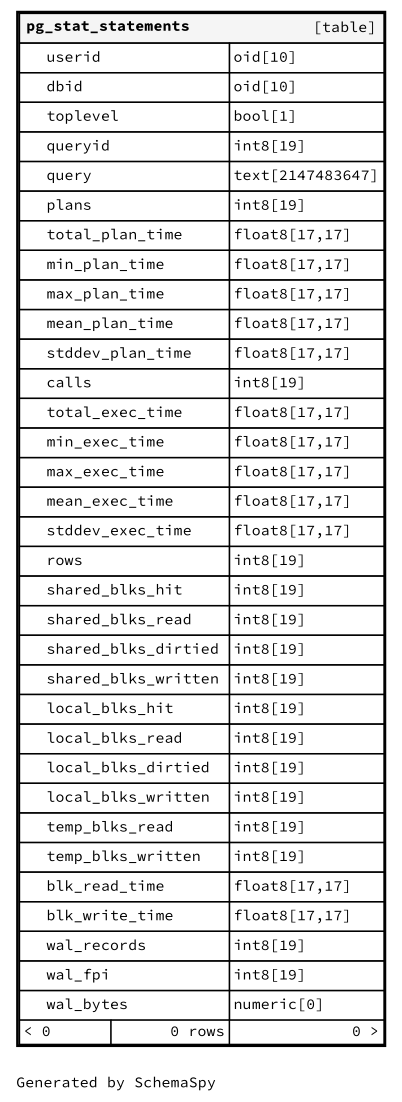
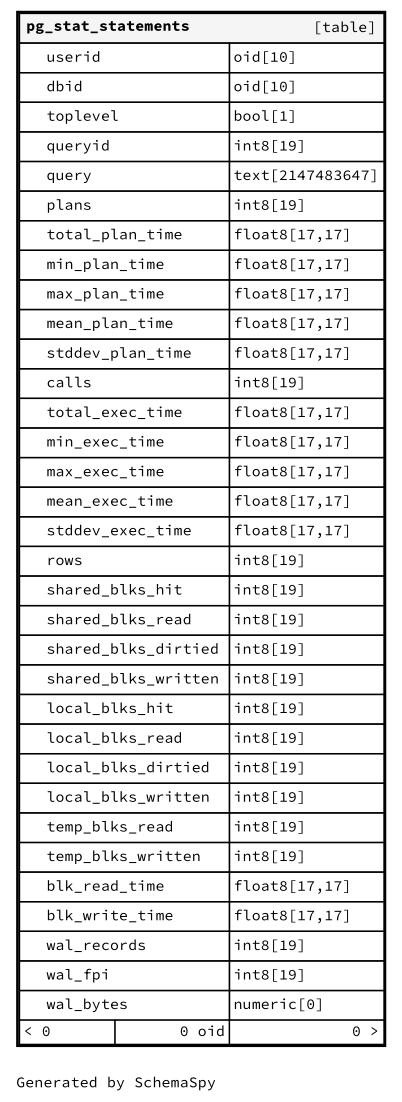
node "pg_stat_statements": text "0 rows" -> "0 oid"
